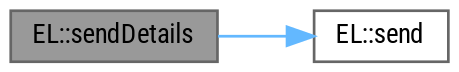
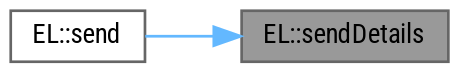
edge "EL::sendDetails" -> "EL::send": reversed
